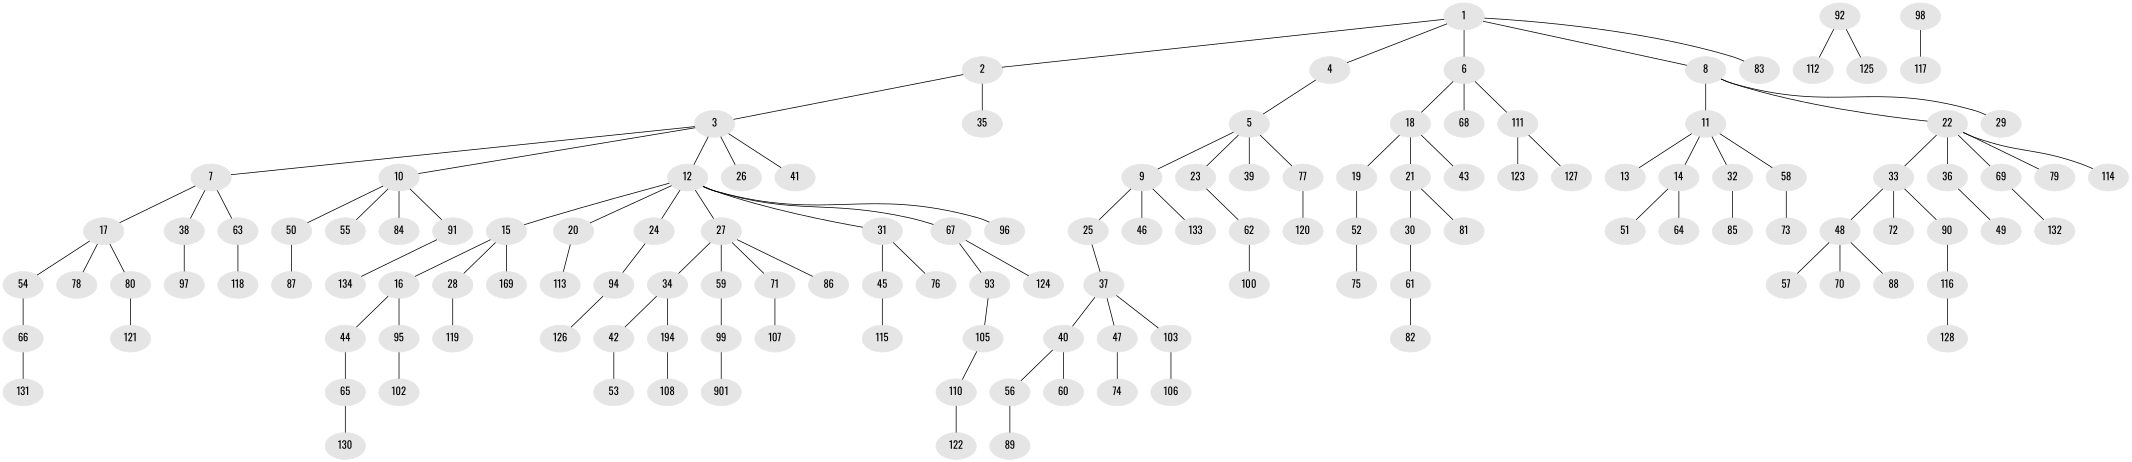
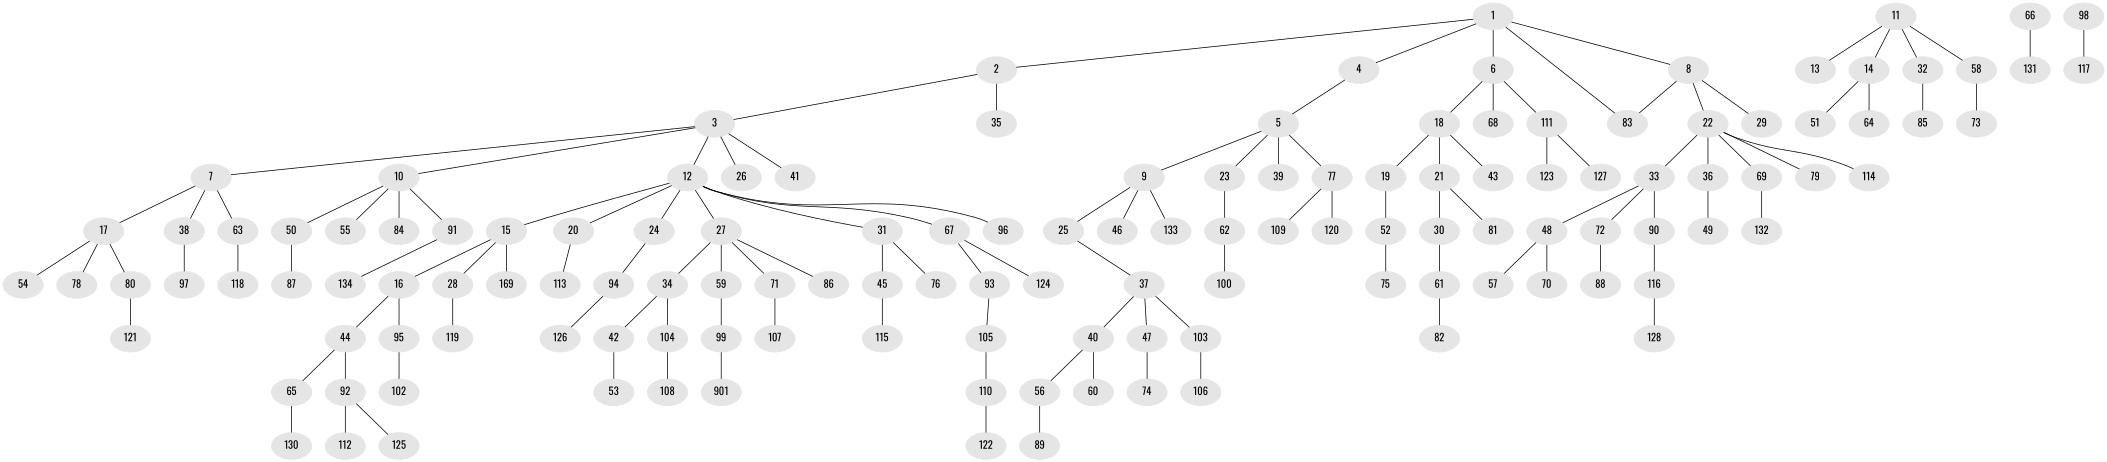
edge "8" -- "11": now "8" -- "83"
node "109": added
edge "48" -- "88": now "72" -- "88"
edge "54" -- "66": removed
node "194": label "194" -> "104"
edge "44" -- "92": added
